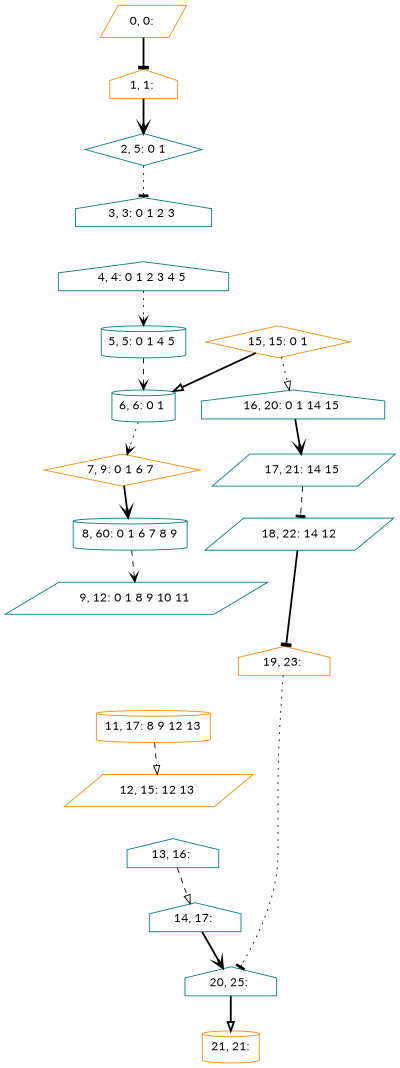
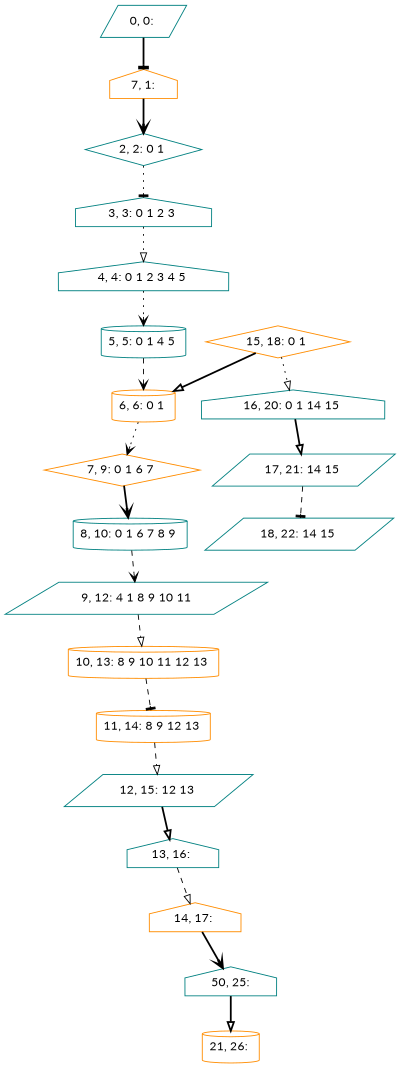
node "0, 0:": color darkorange -> teal
node "1, 1:": label "1, 1:" -> "7, 1:"
node "2, 5: 0 1": label "2, 5: 0 1" -> "2, 2: 0 1"
edge "3, 3: 0 1 2 3" -> "4, 4: 0 1 2 3 4 5": added
node "15, 15: 0 1": label "15, 15: 0 1" -> "15, 18: 0 1"
node "6, 6: 0 1": color teal -> darkorange
edge "16, 20: 0 1 14 15" -> "17, 21: 14 15": arrowhead vee -> onormal
node "8, 60: 0 1 6 7 8 9": label "8, 60: 0 1 6 7 8 9" -> "8, 10: 0 1 6 7 8 9"
node "18, 22: 14 12": label "18, 22: 14 12" -> "18, 22: 14 15"
node "9, 12: 0 1 8 9 10 11": label "9, 12: 0 1 8 9 10 11" -> "9, 12: 4 1 8 9 10 11"
node "10, 13: 8 9 10 11 12 13": added
node "19, 23:": removed
node "11, 17: 8 9 12 13": label "11, 17: 8 9 12 13" -> "11, 14: 8 9 12 13"
node "12, 15: 12 13": color darkorange -> teal
edge "12, 15: 12 13" -> "13, 16:": added
node "14, 17:": color teal -> darkorange
node "20, 25:": label "20, 25:" -> "50, 25:"
node "21, 21:": label "21, 21:" -> "21, 26:"
